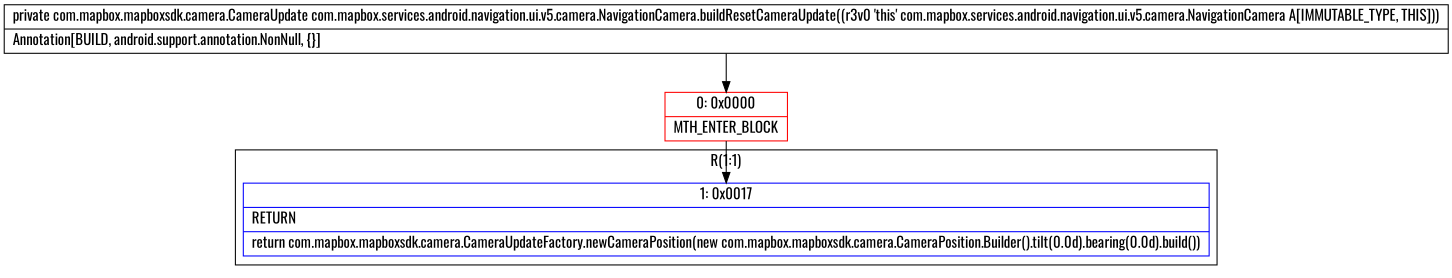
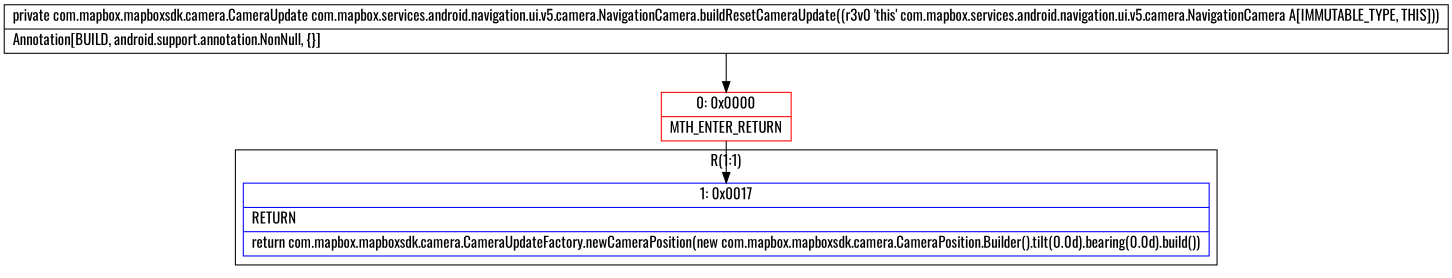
node "0: 0x0000": text "MTH_ENTER_BLOCK" -> "MTH_ENTER_RETURN"
